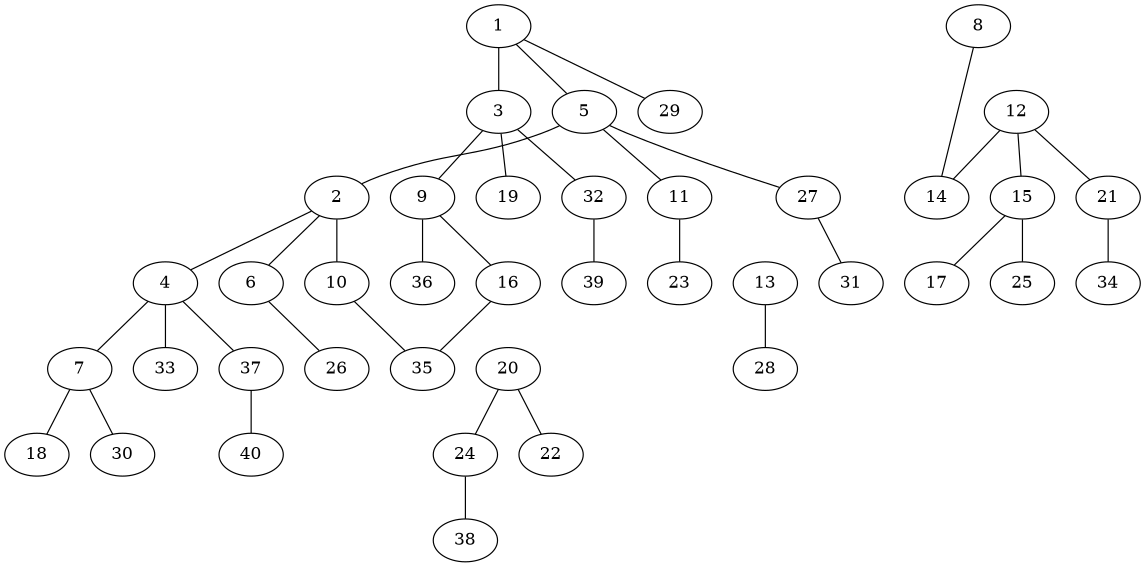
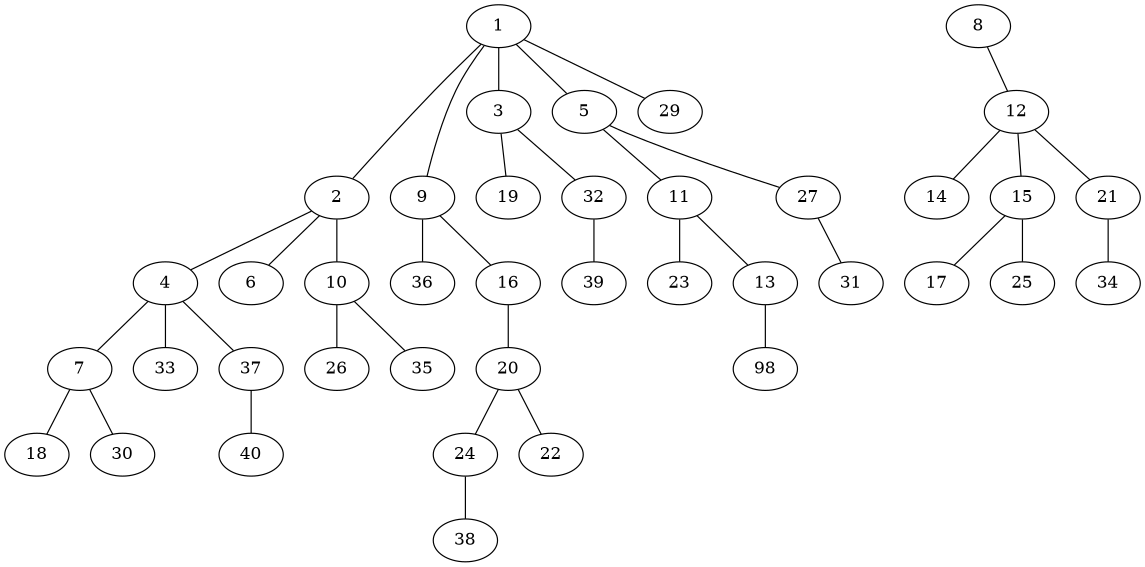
edge "8" -- "14": now "8" -- "12"
edge "3" -- "9": now "1" -- "9"
edge "5" -- "2": now "1" -- "2"
edge "11" -- "13": added
edge "6" -- "26": now "10" -- "26"
edge "16" -- "35": now "16" -- "20"
node "28": label "28" -> "98"
